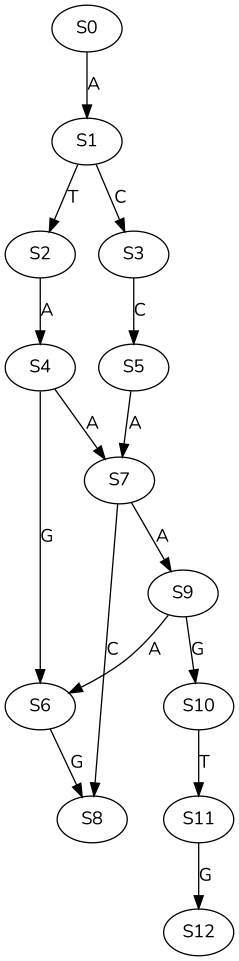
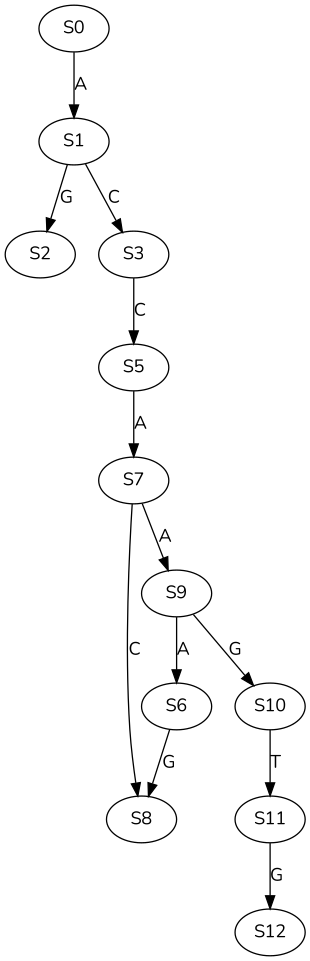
edge "S1" -> "S2": label "T" -> "G"
node "S4": removed
